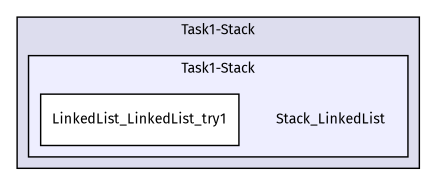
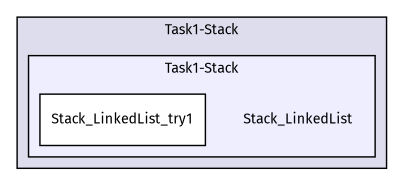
node "LinkedList_LinkedList_try1": label "LinkedList_LinkedList_try1" -> "Stack_LinkedList_try1"
